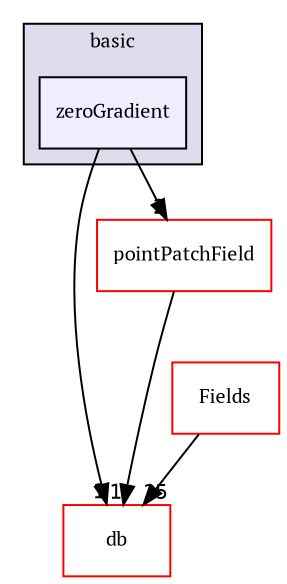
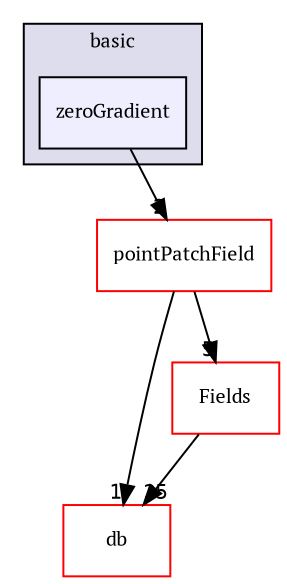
edge "zeroGradient" -> "db": removed
edge "pointPatchField" -> "Fields": added
